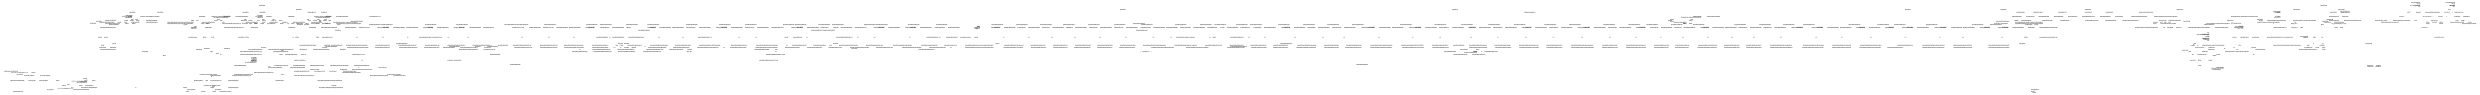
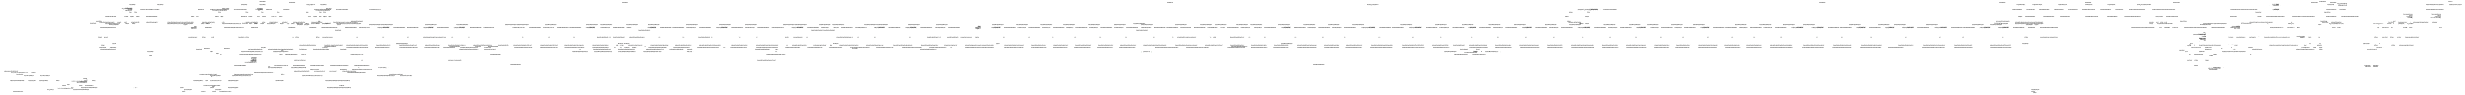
node "var result = body[''#bar'']": removed
